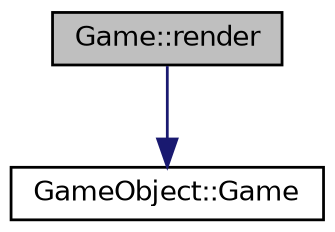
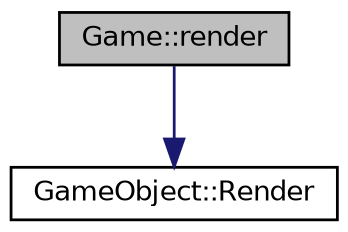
node "GameObject::Game": label "GameObject::Game" -> "GameObject::Render"
